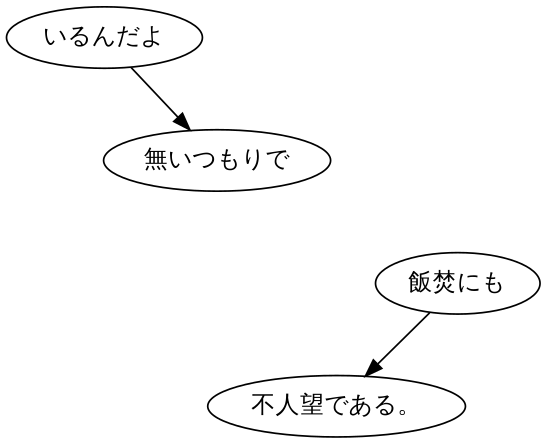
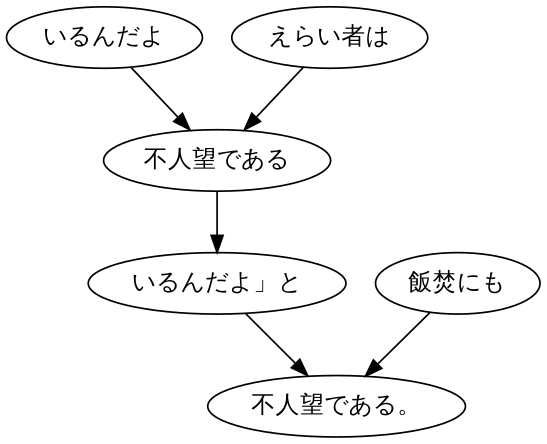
node "えらい者は": added
node "無いつもりで": label "無いつもりで" -> "不人望である"
node "いるんだよ」と": added
